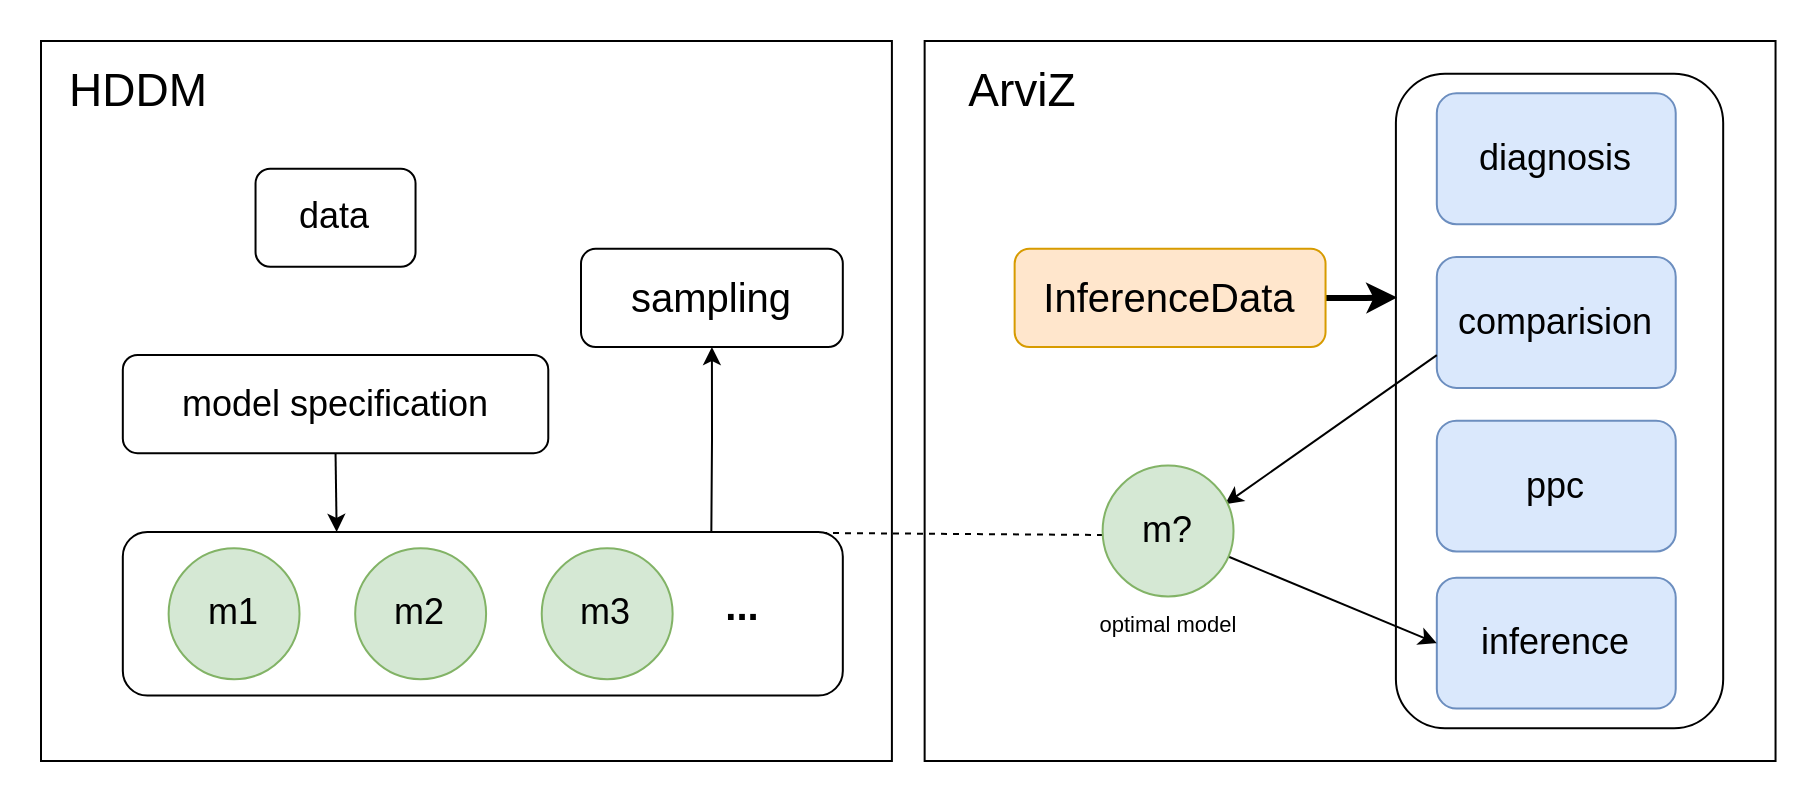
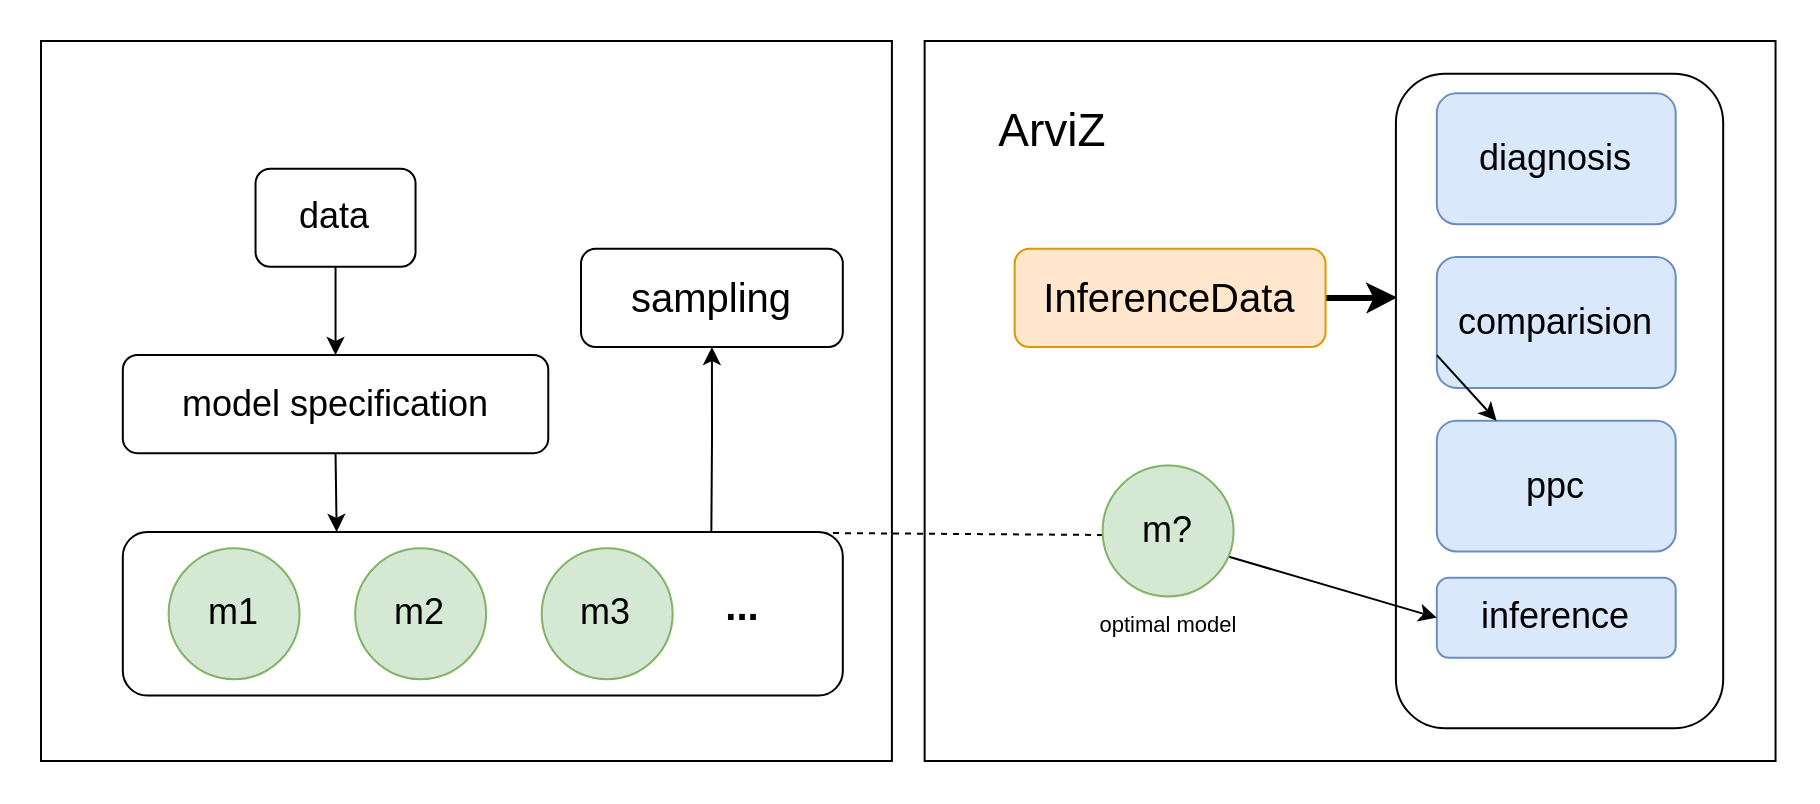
node "HDDM": removed
node "ArviZ": moved (1023, 90) -> (1053, 130)
edge "data" -> "model specification": added
edge "comparision" -> "m?": now "comparision" -> "ppc"
node "inference": size 239x131 -> 239x80
